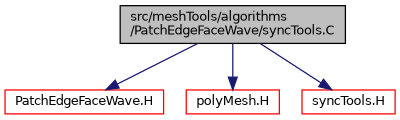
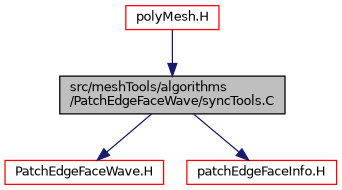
edge "src/meshTools/algorithms /PatchEdgeFaceWave/syncTools.C" -> "polyMesh.H": reversed
node "syncTools.H": label "syncTools.H" -> "patchEdgeFaceInfo.H"
